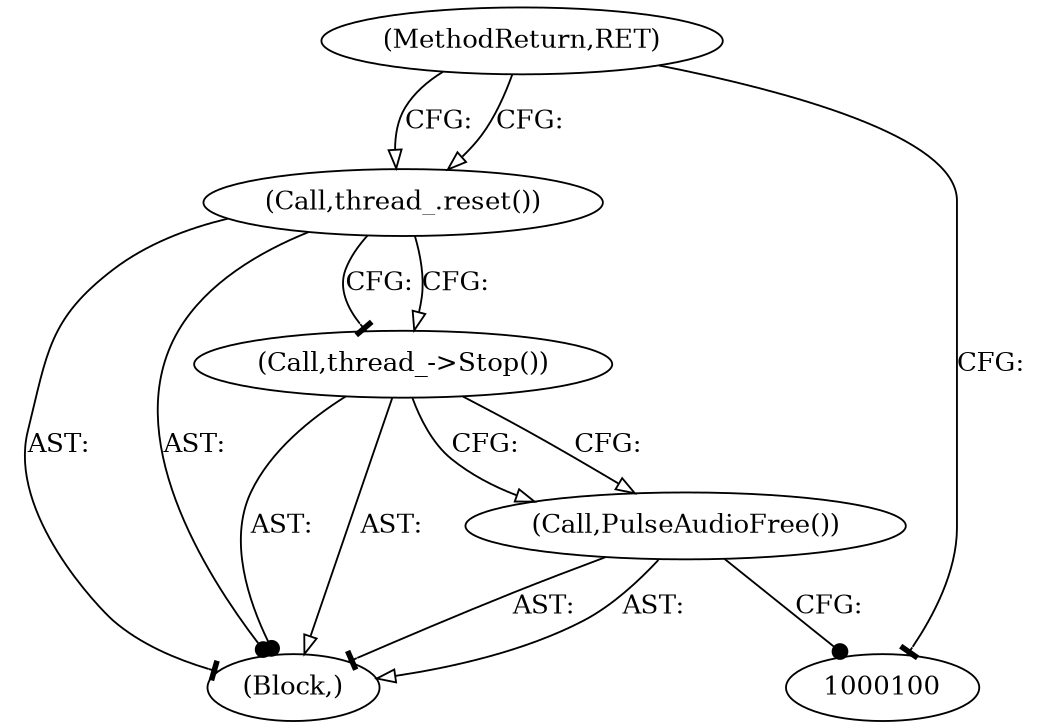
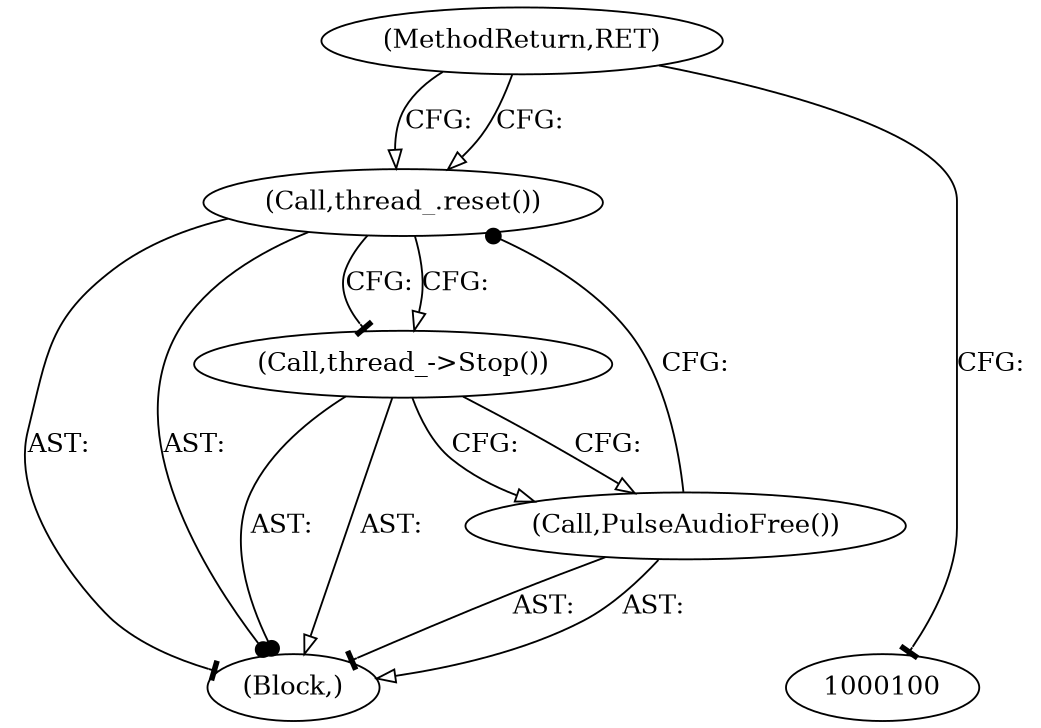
edge "(Call,PulseAudioFree())" -> "1000100": now "(Call,PulseAudioFree())" -> "(Call,thread_.reset())"
